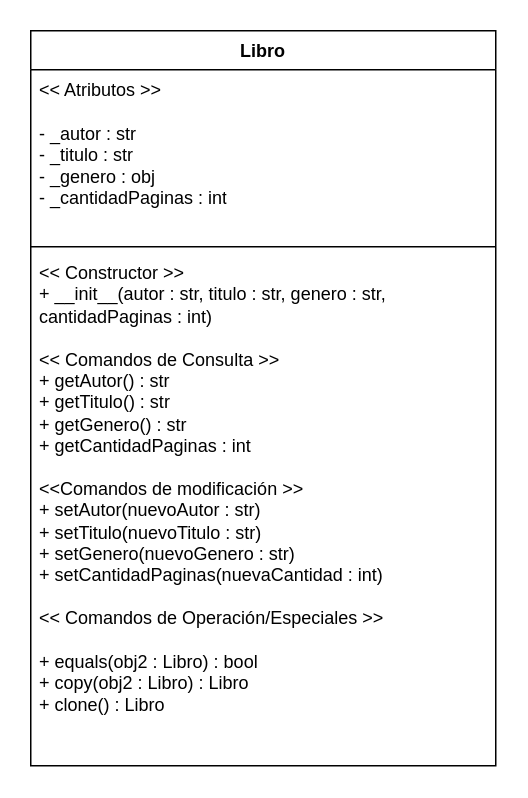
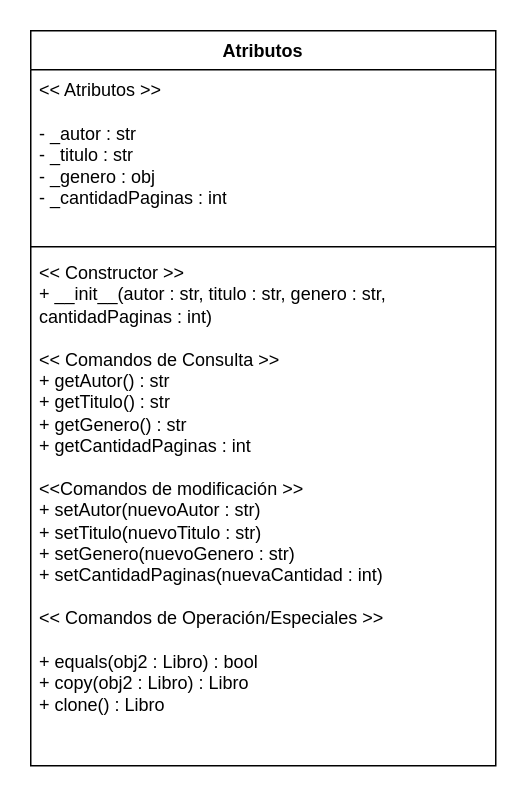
node "Libro": label "Libro" -> "Atributos"
